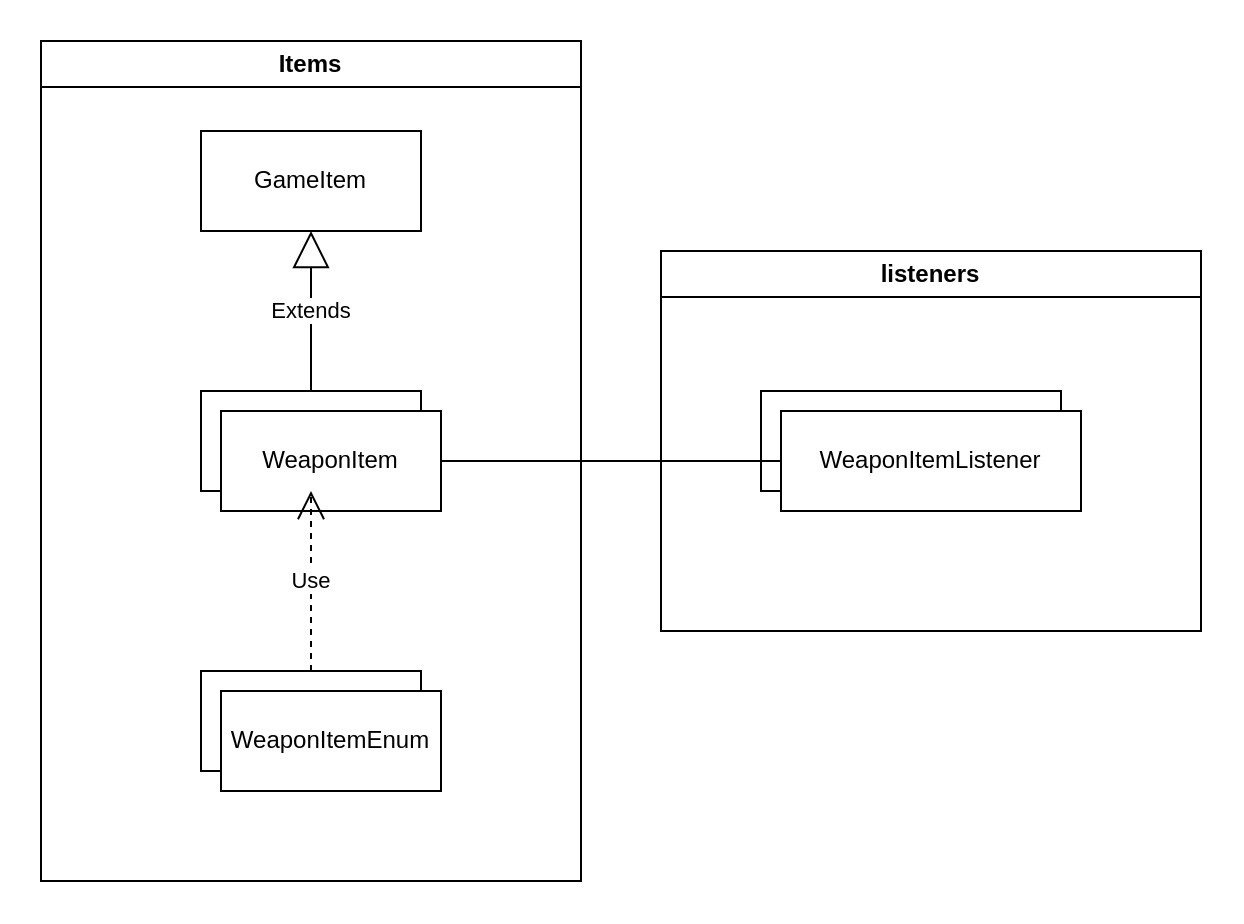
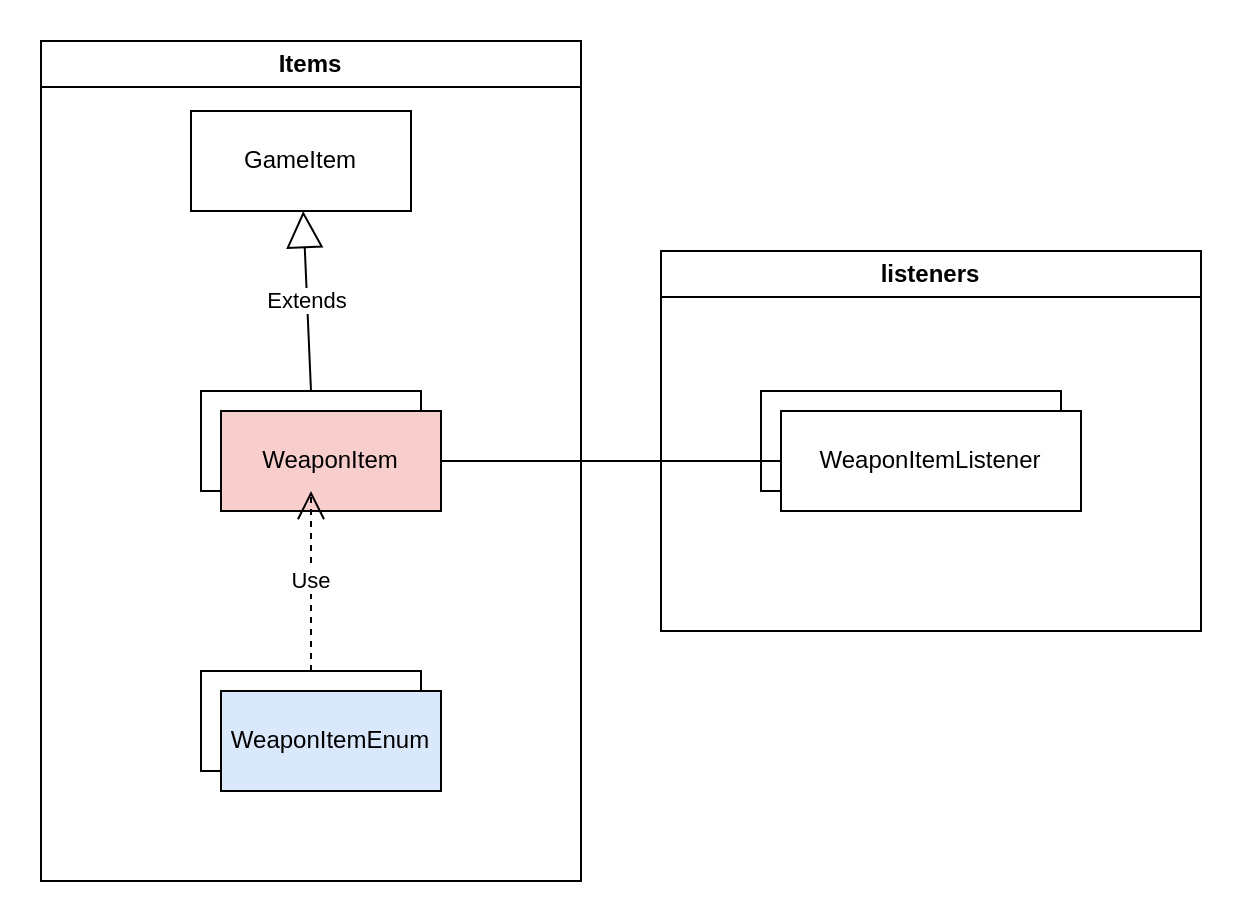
node "GameItem": moved (311, 181) -> (301, 161)
node "WeaponItem": fillcolor #ffffff -> #f8cecc
node "WeaponItemEnum": fillcolor #ffffff -> #dae8fc
